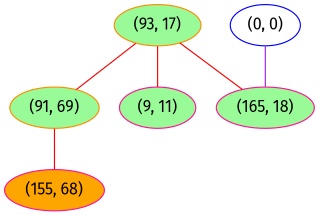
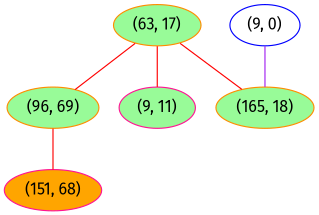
node "(93, 17)": label "(93, 17)" -> "(63, 17)"
node "(0, 0)": label "(0, 0)" -> "(9, 0)"
node "(91, 69)": label "(91, 69)" -> "(96, 69)"
node "(165, 18)": color deeppink -> darkorange
node "(155, 68)": label "(155, 68)" -> "(151, 68)"
